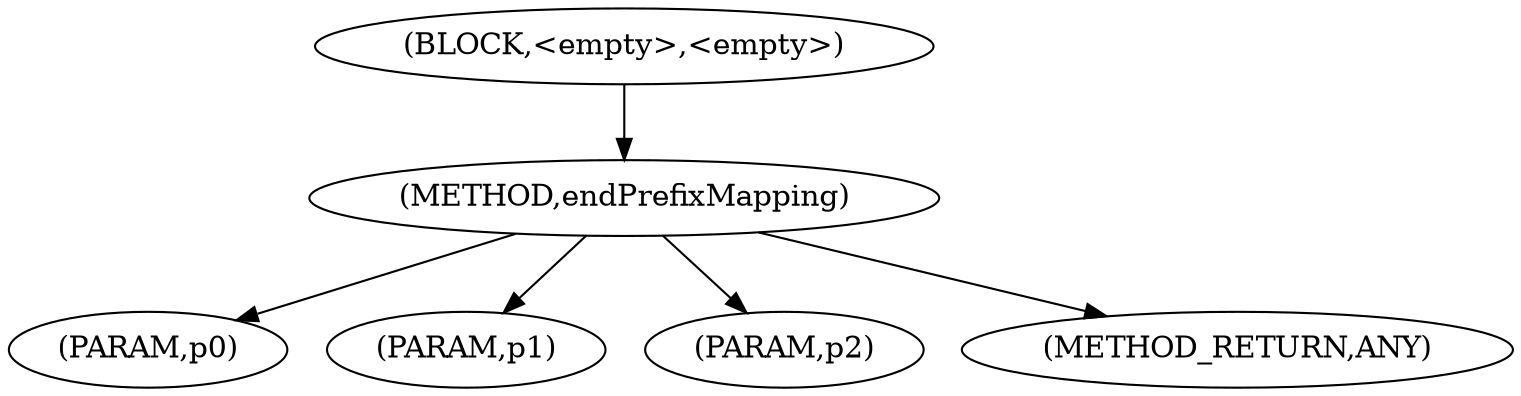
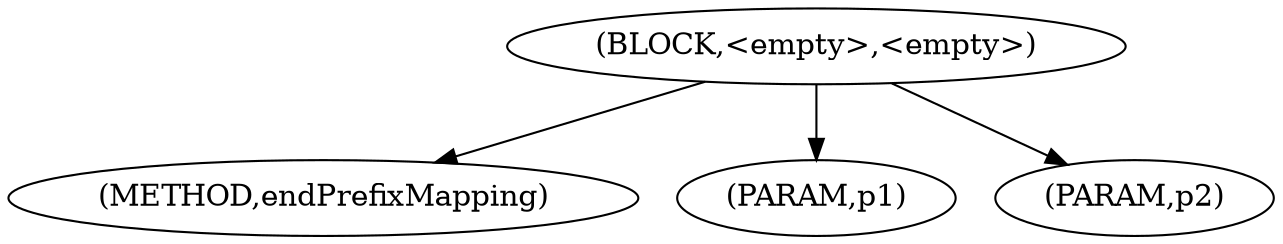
edge "(METHOD,endPrefixMapping)" -> "(PARAM,p1)": now "(BLOCK,<empty>,<empty>)" -> "(PARAM,p1)"
edge "(METHOD,endPrefixMapping)" -> "(PARAM,p2)": now "(BLOCK,<empty>,<empty>)" -> "(PARAM,p2)"
node "(PARAM,p0)": removed
node "(METHOD_RETURN,ANY)": removed
